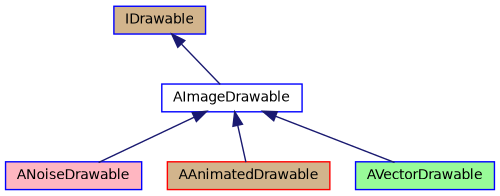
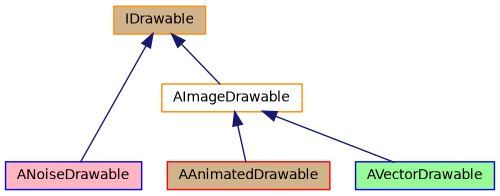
node "IDrawable": color blue -> darkorange
node "AImageDrawable": color blue -> darkorange
edge "ANoiseDrawable" -> "AImageDrawable": now "ANoiseDrawable" -> "IDrawable"
